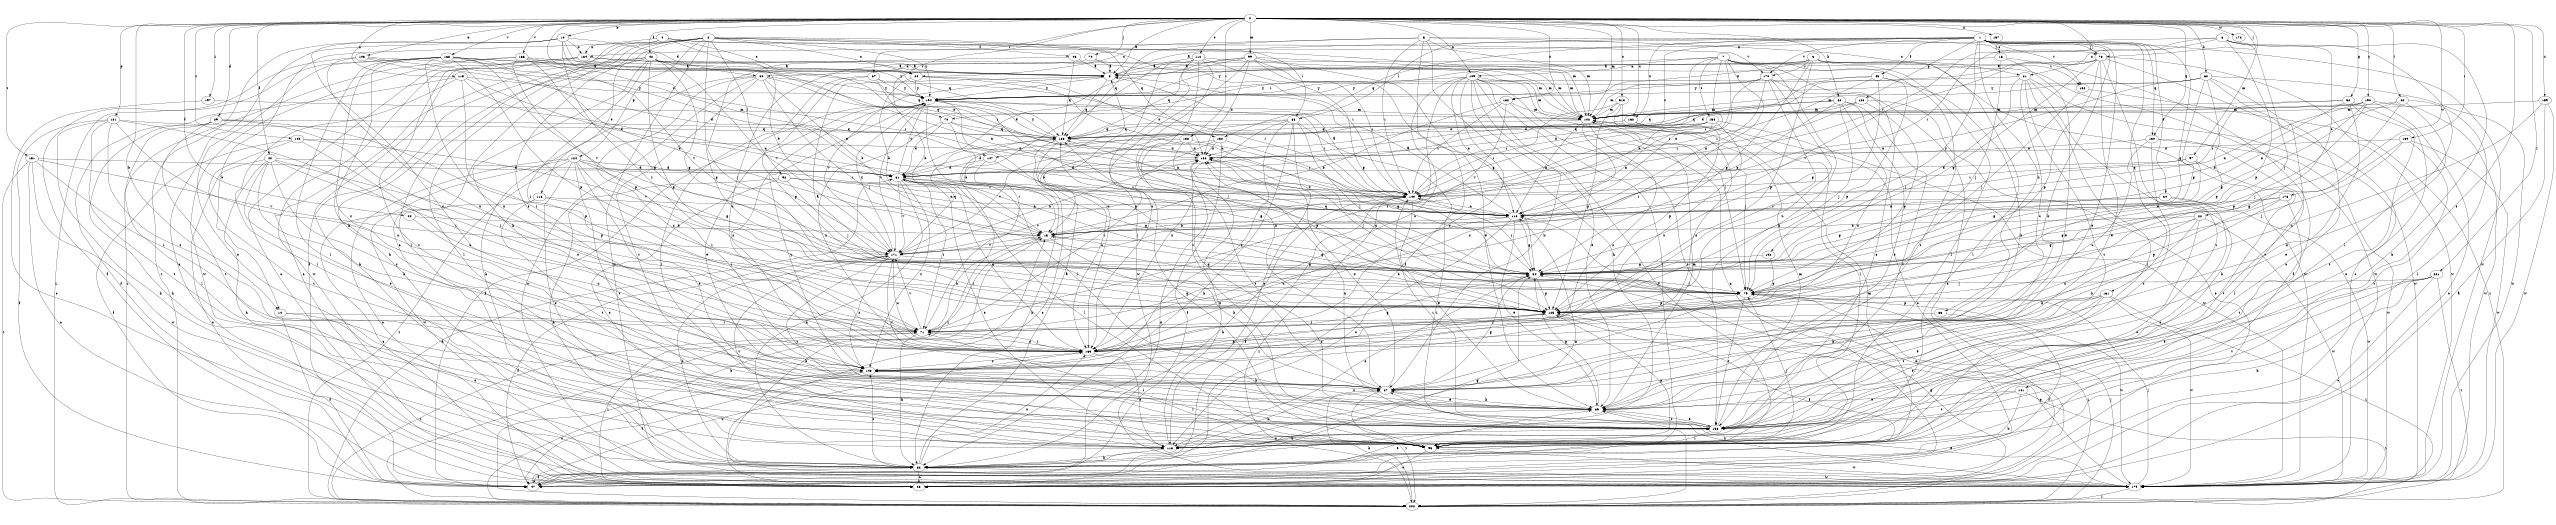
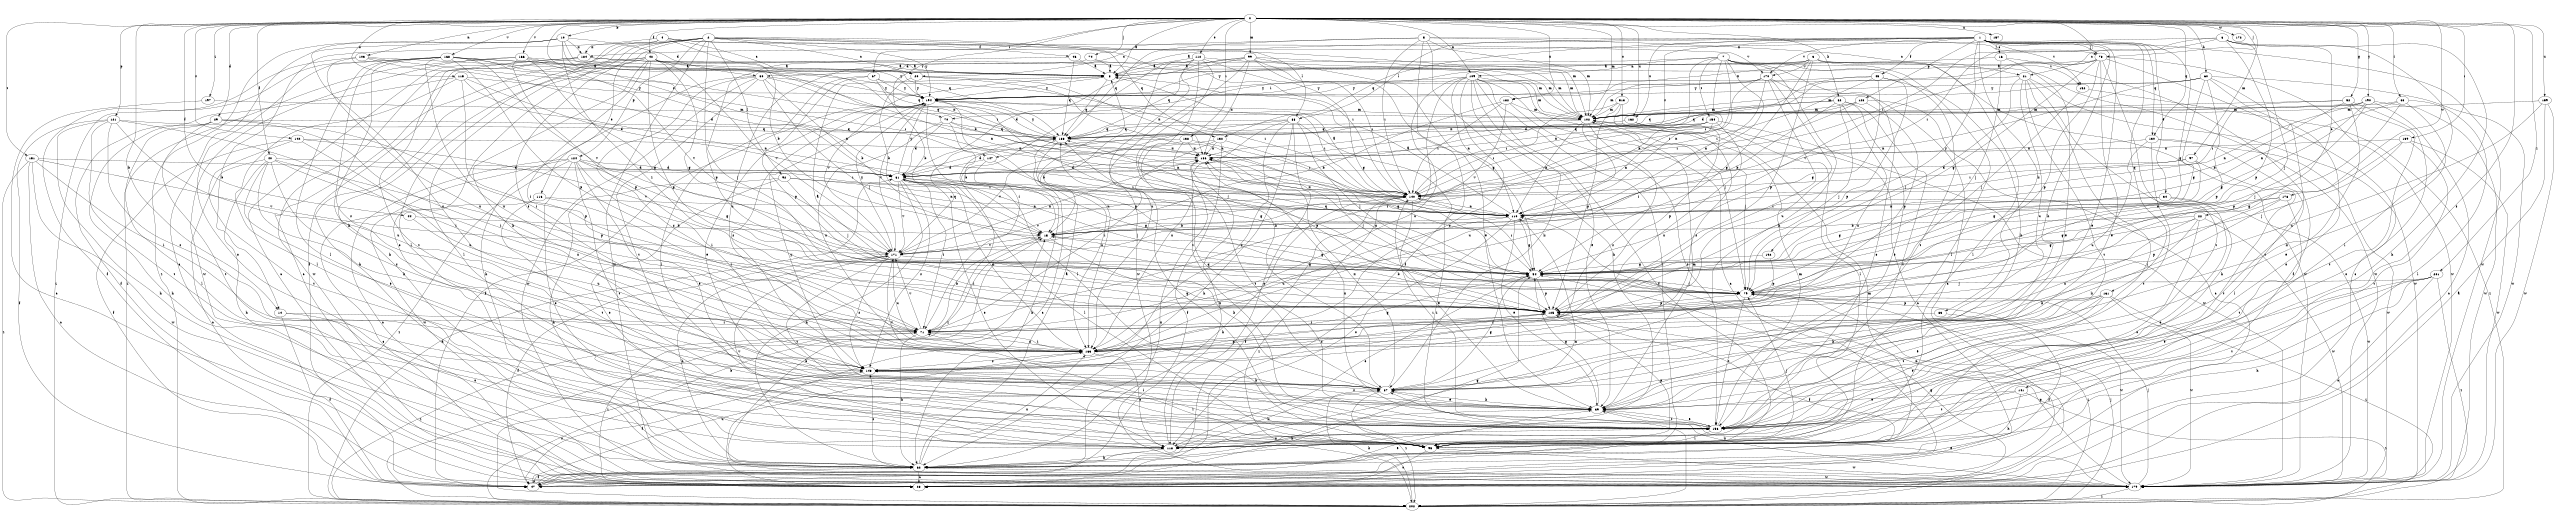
edge "168" -> "15": now "168" -> "140"
